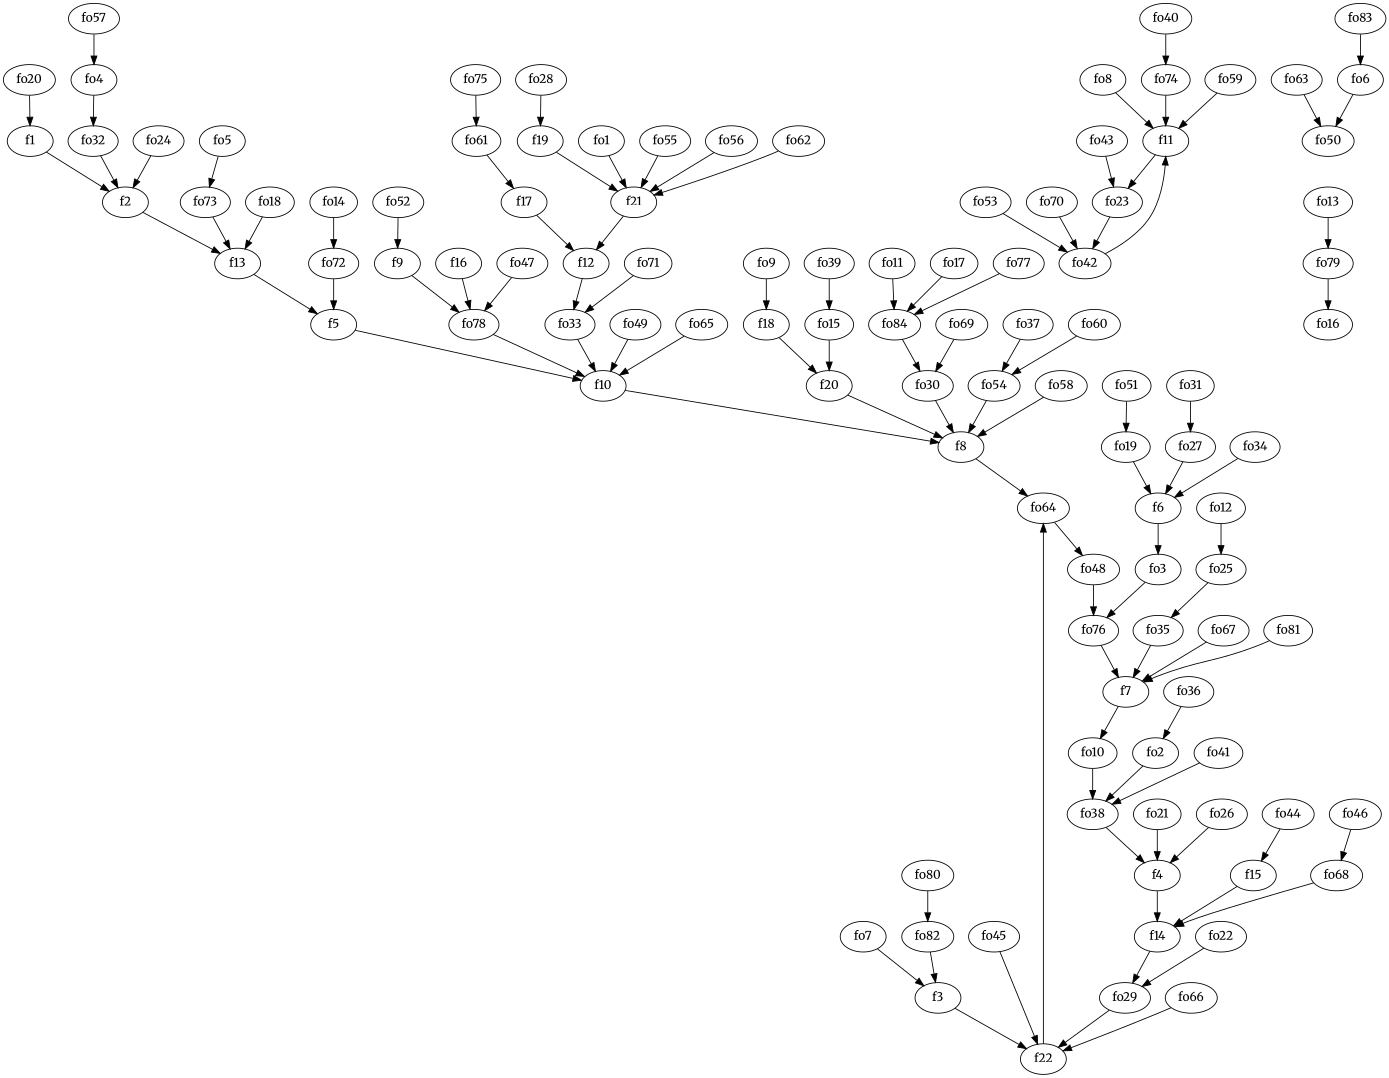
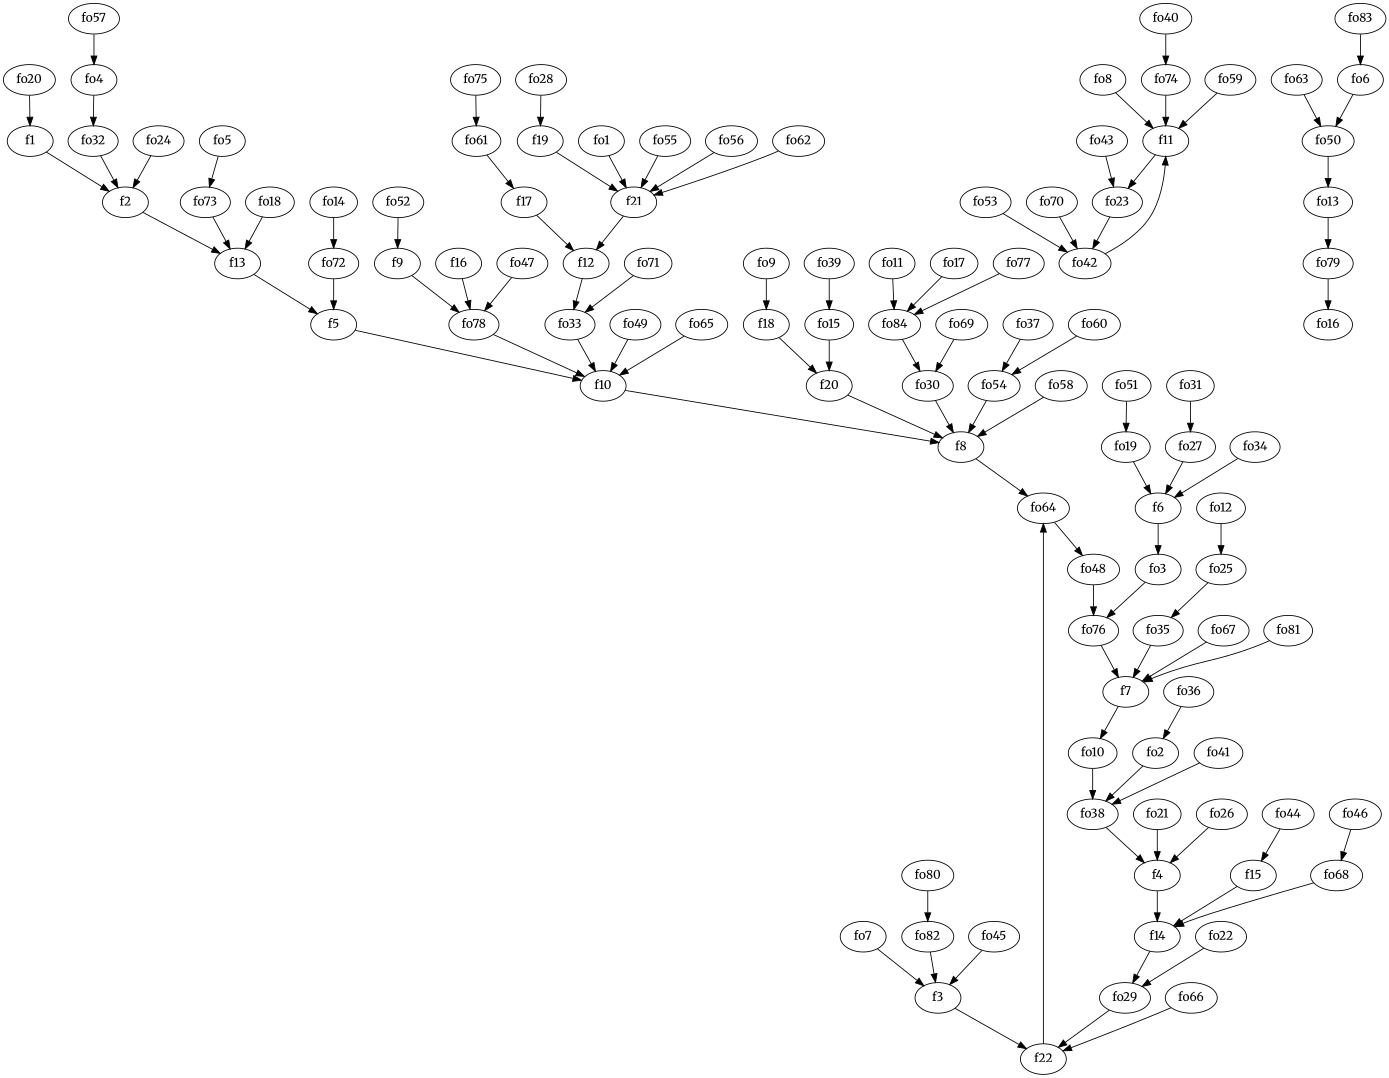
edge "fo50" -> "fo13": added
edge "fo45" -> "f22": now "fo45" -> "f3"
